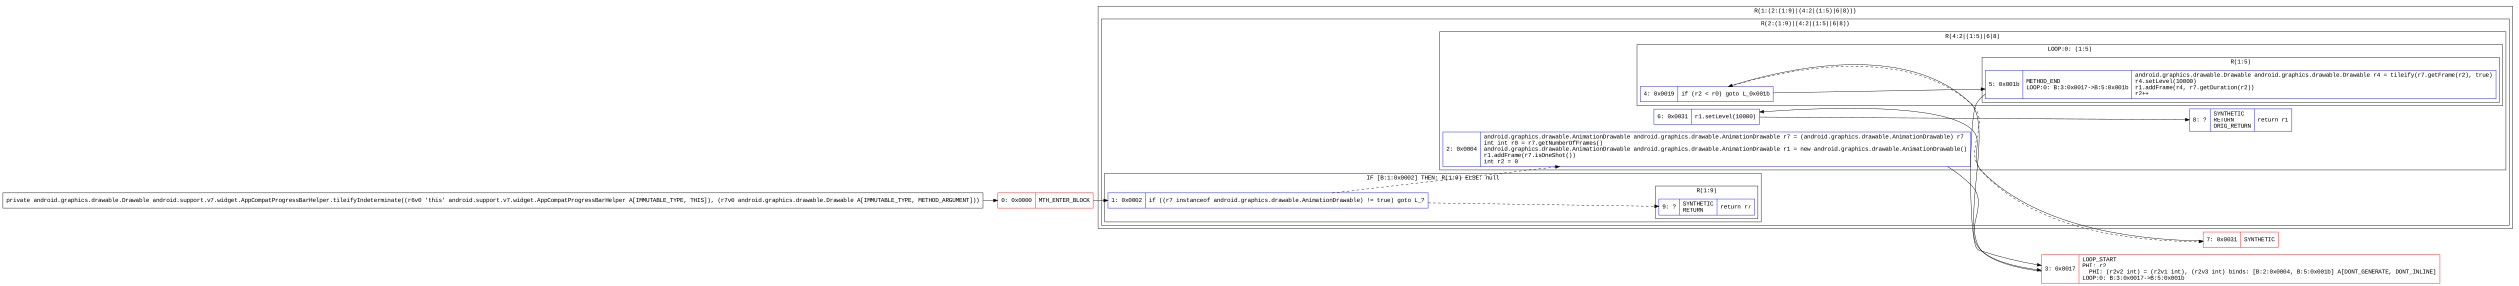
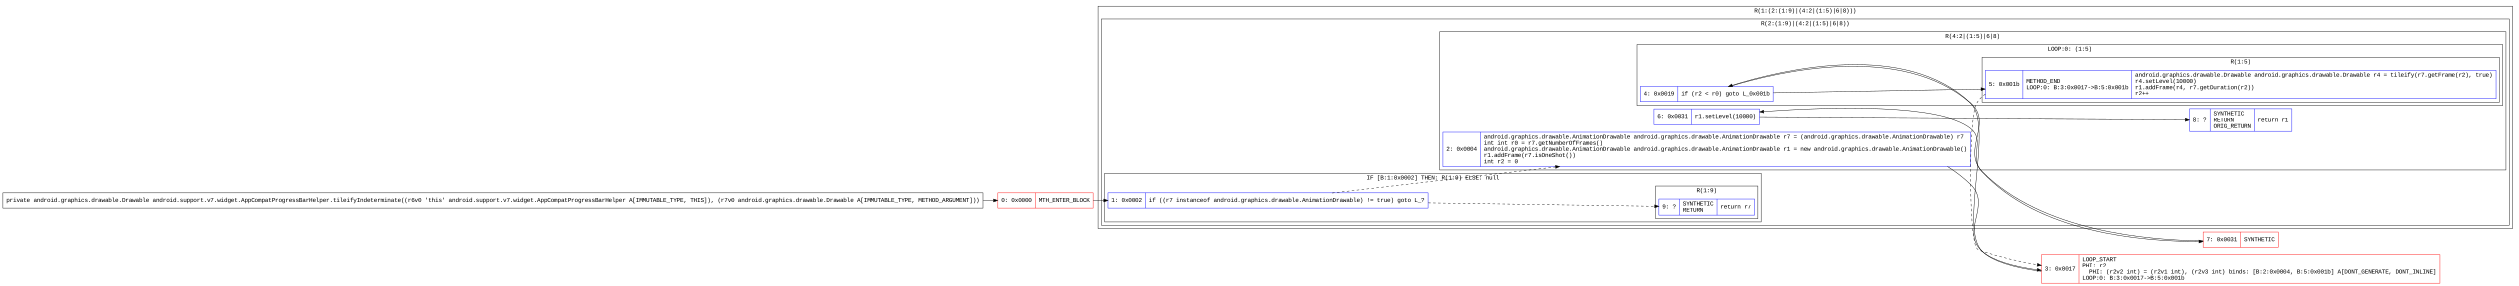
edge "4: 0x0019" -> "7: 0x0031": style dashed -> solid
edge "5: 0x001b" -> "3: 0x0017": style solid -> dashed
